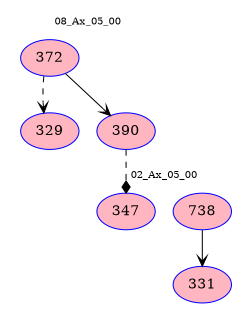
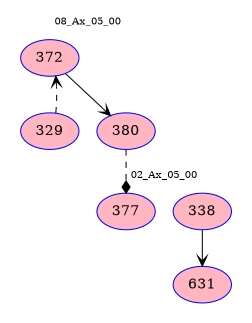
edge "372" -> "329": reversed
node "390": label "390" -> "380"
node "347": label "347" -> "377"
node "738": label "738" -> "338"
node "331": label "331" -> "631"
